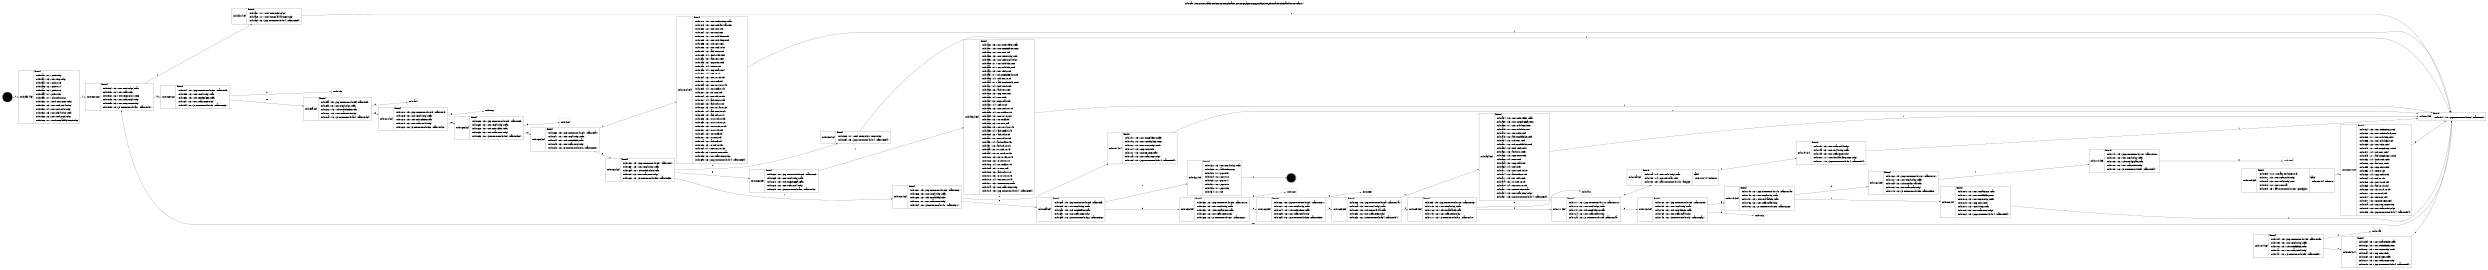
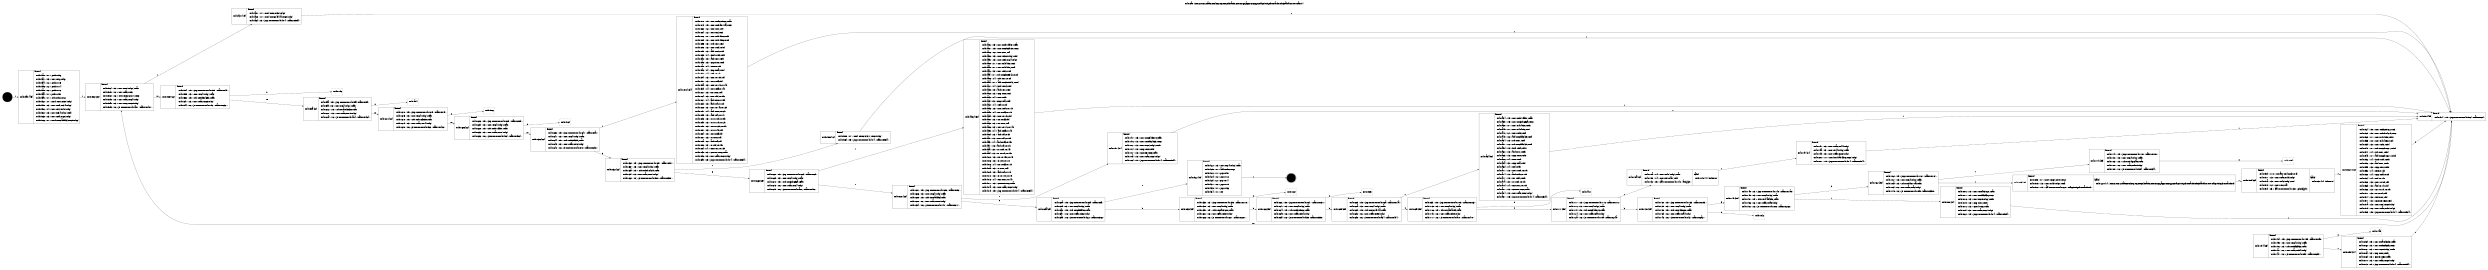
node "0x4018fe [15]": added
edge "0x401652 [22]" -> "0x401681 [25]": now "0x401668 [25]" -> "0x401681 [25]"
